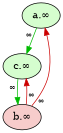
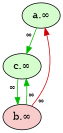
edge "b.∞" -> "c.∞": color #cc0000 -> #00bb00
